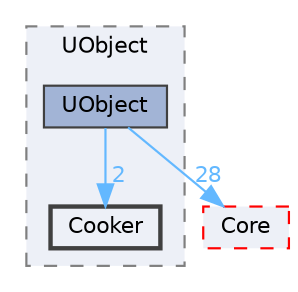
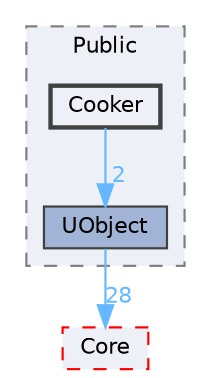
cluster "UObject": label "UObject" -> "Public"
edge "UObject" -> "Cooker": reversed
